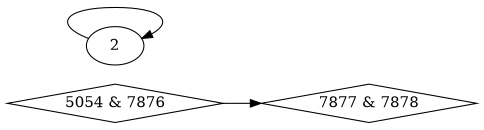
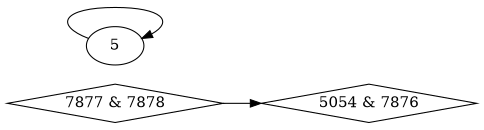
node "2": label "2" -> "5"
edge "5054 & 7876" -> "7877 & 7878": reversed
